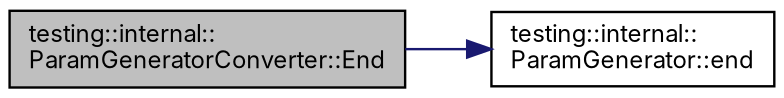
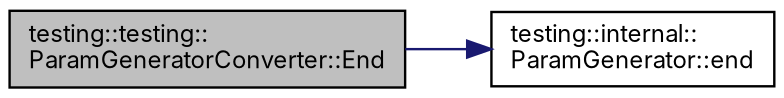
node "testing::internal:: ParamGeneratorConverter::End": label "testing::internal:: ParamGeneratorConverter::End" -> "testing::testing:: ParamGeneratorConverter::End"
